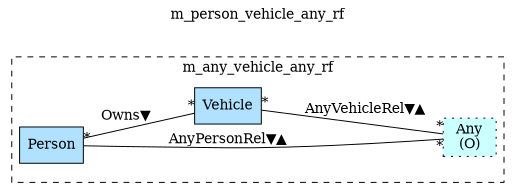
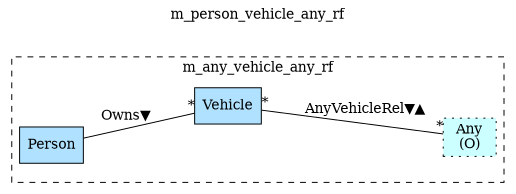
edge "Any" -- "Person": removed, label "AnyPersonRel▼▲"
